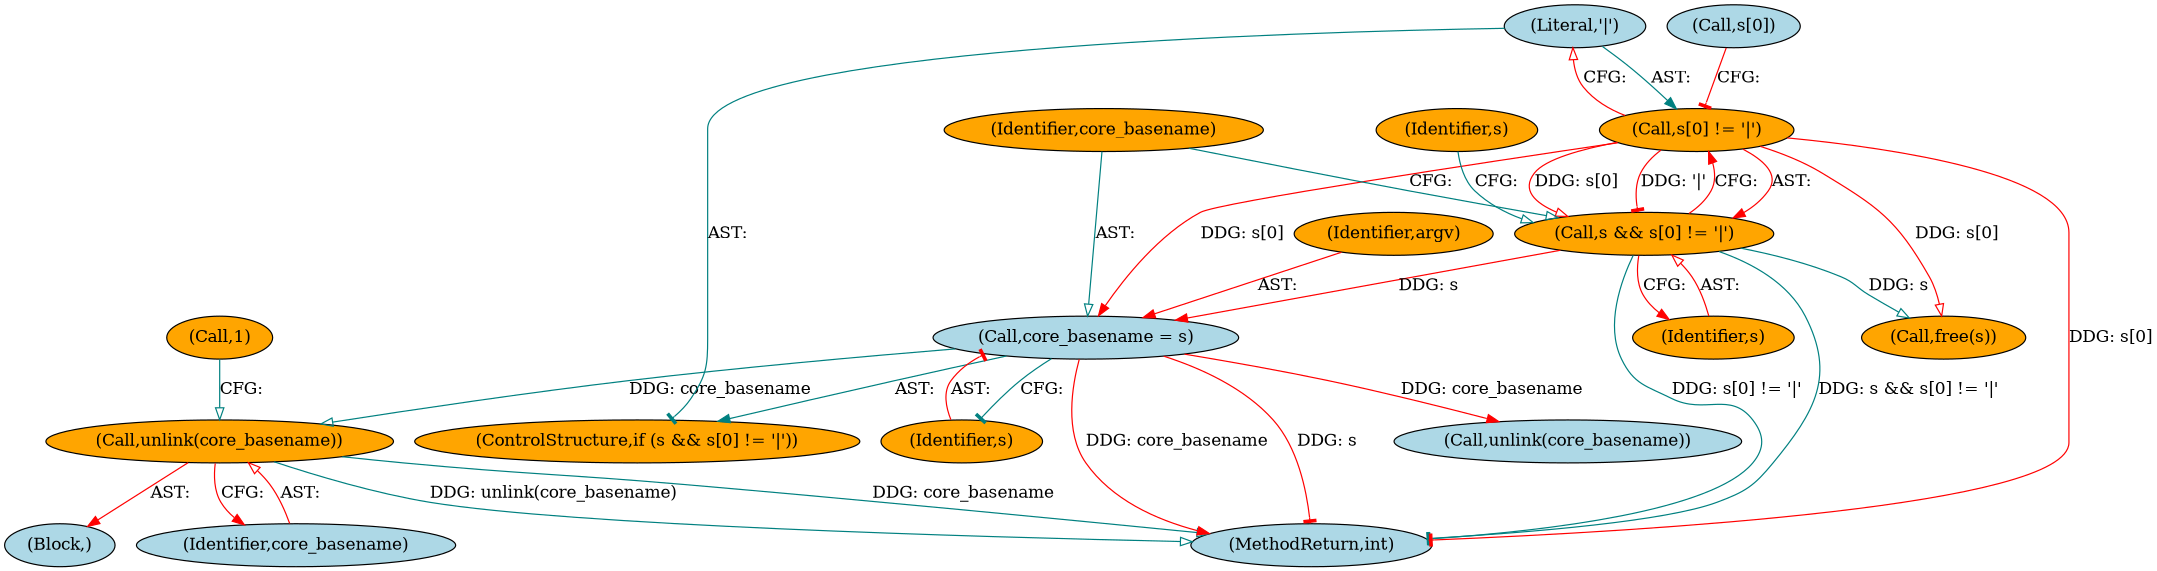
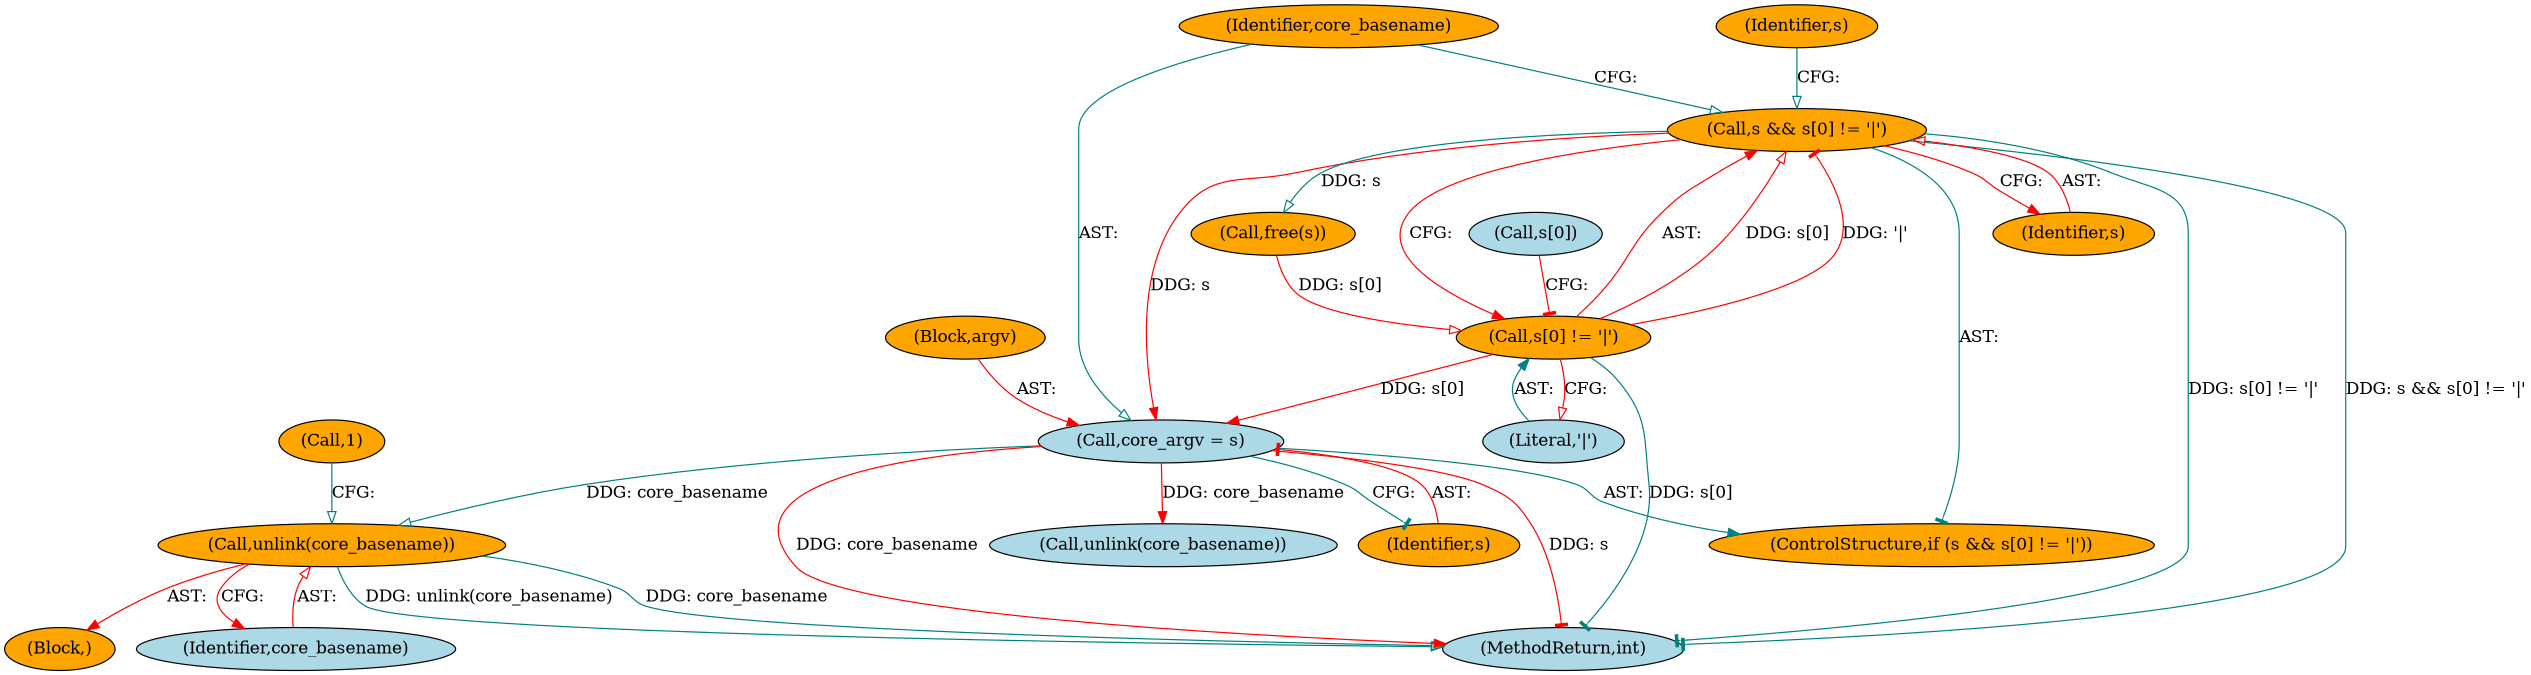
edge "(Literal,'|')" -> "(ControlStructure,if (s && s[0] != '|'))": now "(Call,s && s[0] != '|')" -> "(ControlStructure,if (s && s[0] != '|'))"
edge "(Call,s[0] != '|')" -> "(Call,free(s))": reversed
node "(Identifier,argv)": label "(Identifier,argv)" -> "(Block,argv)"
node "(Call,core_basename = s)": label "(Call,core_basename = s)" -> "(Call,core_argv = s)"
edge "(Call,s[0] != '|')" -> "(MethodReturn,int)": color red -> teal
node "(Block,)": fillcolor lightblue -> orange
